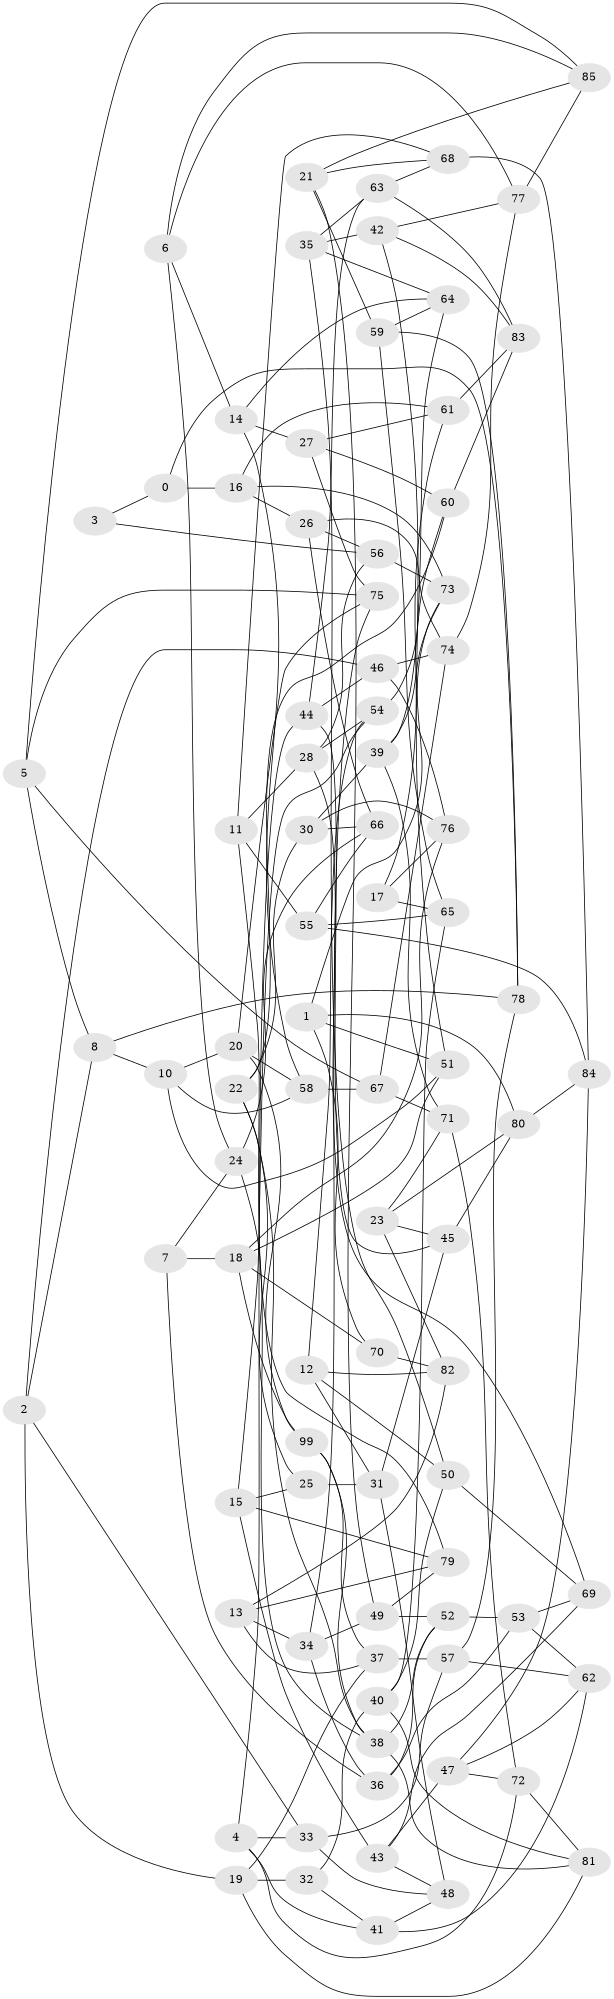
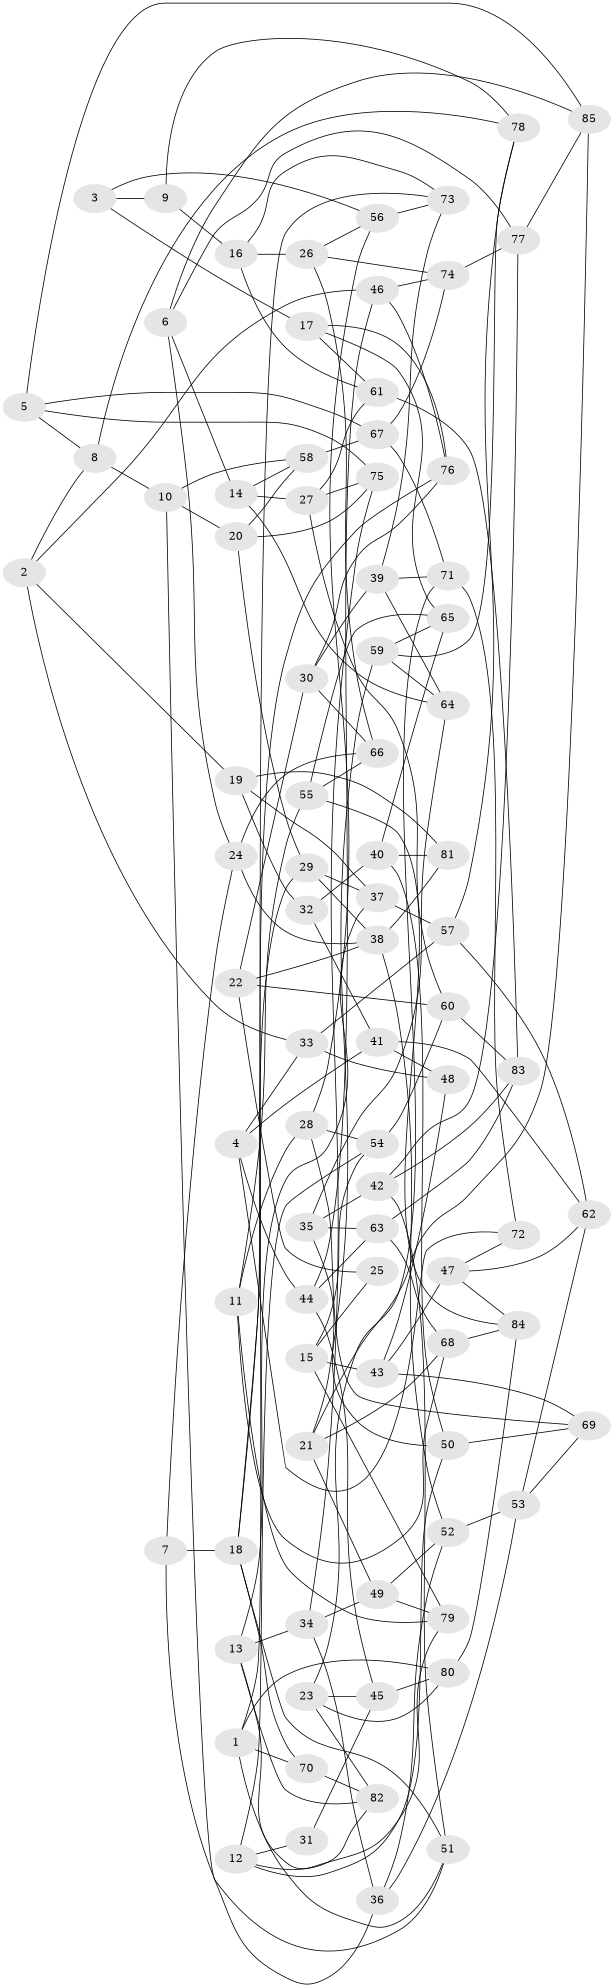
edge "3" -- "17": added
node "0": label "0" -> "9"
node "99": label "99" -> "29"
edge "25" -- "31": removed
edge "31" -- "48": removed
edge "72" -- "81": removed
